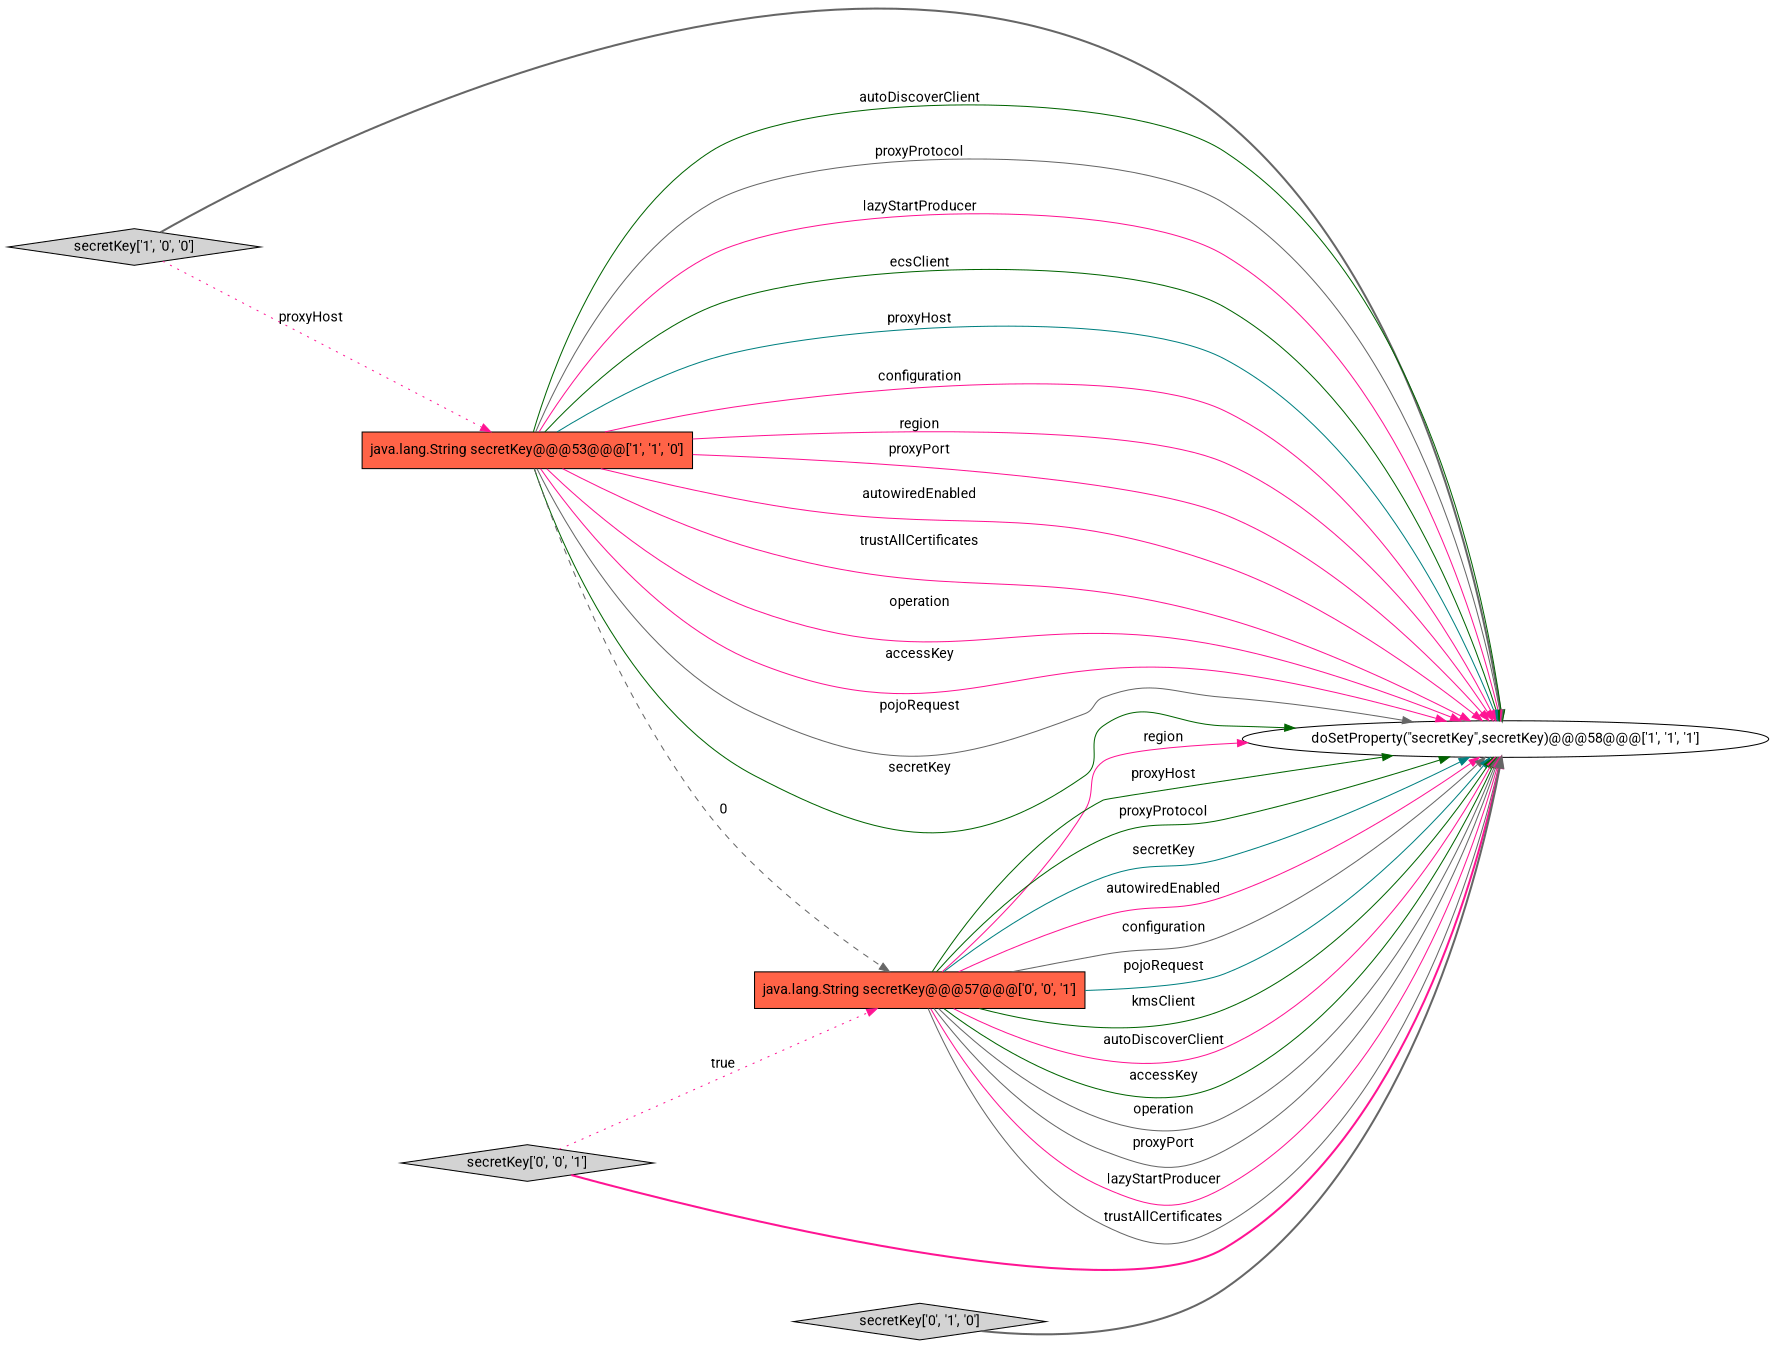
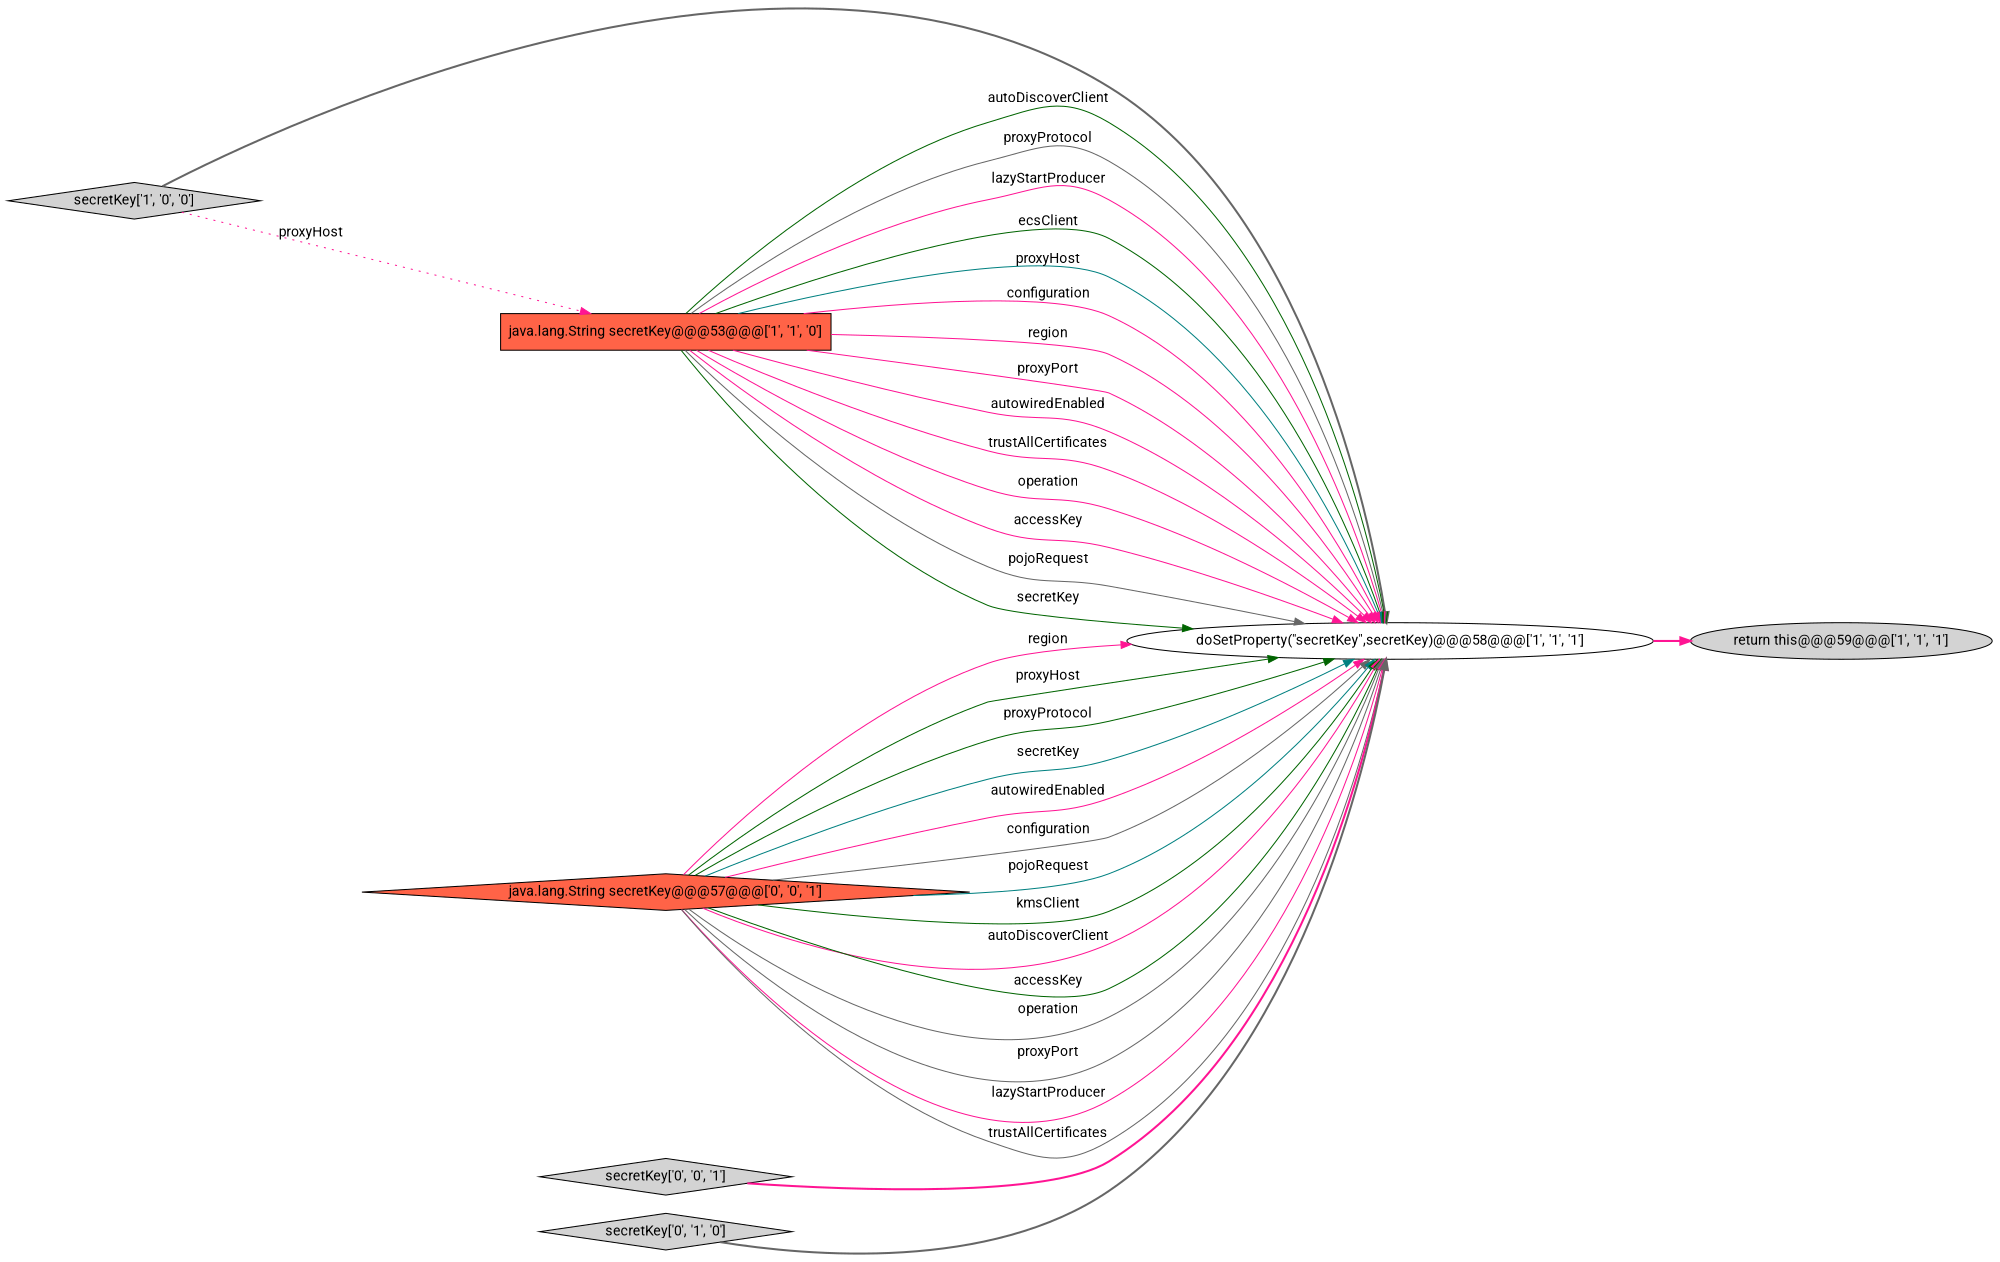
node "return this@@@59@@@['1', '1', '1']": added
edge "java.lang.String secretKey@@@53@@@['1', '1', '0']" -> "java.lang.String secretKey@@@57@@@['0', '0', '1']": removed, label "0"
node "java.lang.String secretKey@@@57@@@['0', '0', '1']": shape box -> diamond
edge "secretKey['0', '0', '1']" -> "java.lang.String secretKey@@@57@@@['0', '0', '1']": removed, label "true"
